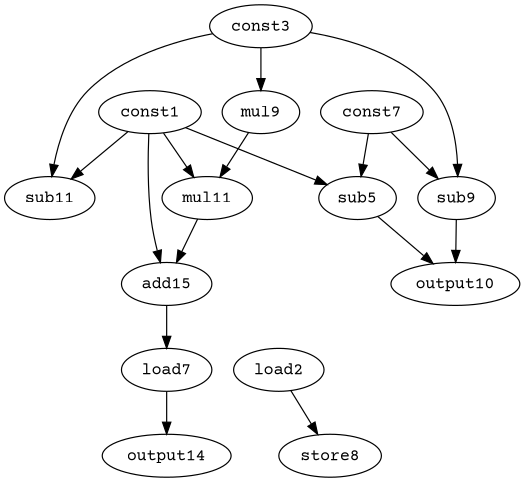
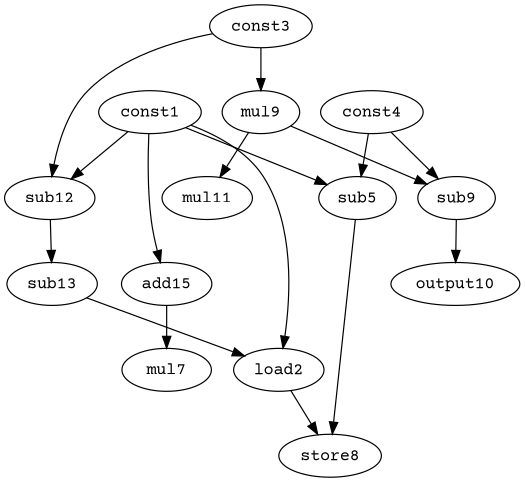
edge "const3" -> "sub9": now "mul9" -> "sub9"
node "const7": label "const7" -> "const4"
edge "const1" -> "mul11": now "const1" -> "load2"
node "sub11": label "sub11" -> "sub12"
edge "mul11" -> "add15": removed
edge "sub5" -> "output10": now "sub5" -> "store8"
node "sub13": added
node "load7": label "load7" -> "mul7"
node "output14": removed
